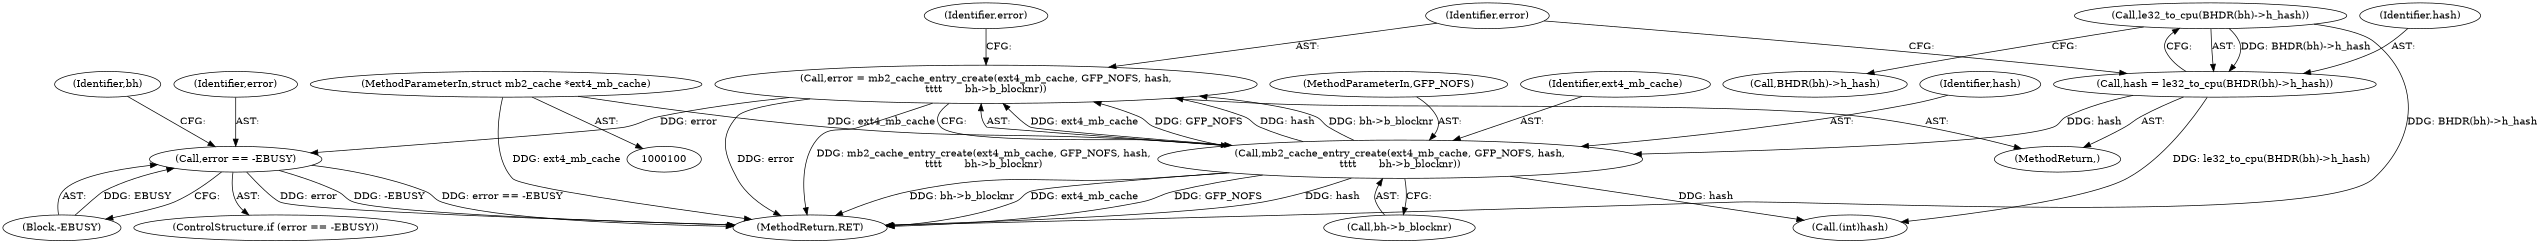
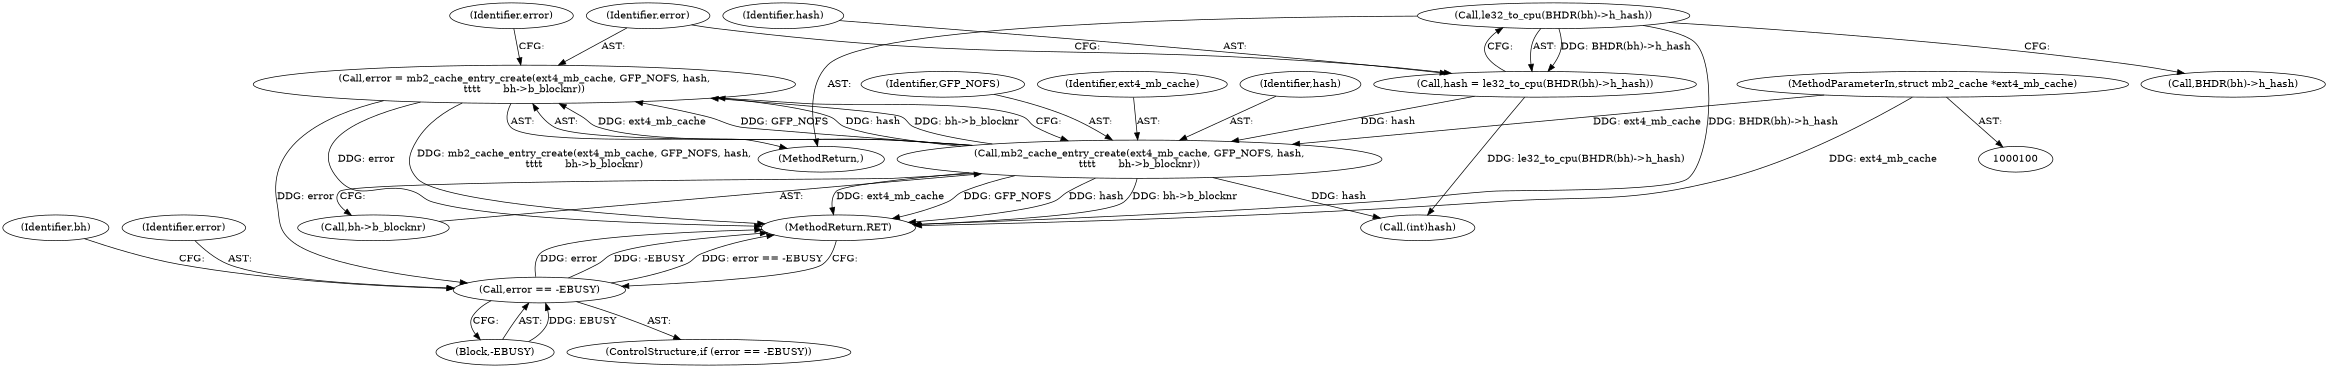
node "(MethodParameterIn,GFP_NOFS)": label "(MethodParameterIn,GFP_NOFS)" -> "(Identifier,GFP_NOFS)"
edge "(Call,hash = le32_to_cpu(BHDR(bh)->h_hash))" -> "(MethodReturn,)": now "(Call,le32_to_cpu(BHDR(bh)->h_hash))" -> "(MethodReturn,)"
edge "(MethodReturn,RET)" -> "(Call,error == -EBUSY)": added, label "CFG:"
